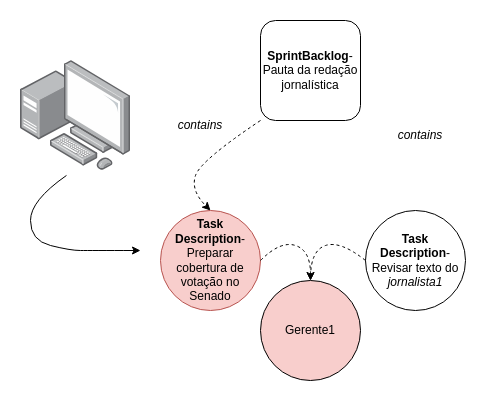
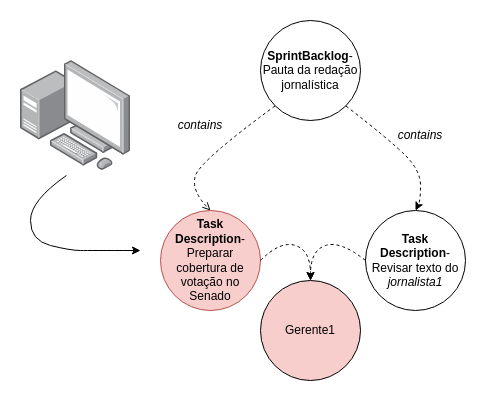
node "SprintBacklog- Pauta da redação jornalística": shape rounded rectangle -> ellipse
edge "SprintBacklog- Pauta da redação jornalística" -> "Task Description- Revisar texto do jornalista1": added
edge "SprintBacklog- Pauta da redação jornalística" -> "Task Description- Preparar cobertura de votação no Senado": arrowhead classic -> open
edge "Task Description- Revisar texto do jornalista1" -> "Gerente1": arrowhead open -> classic
